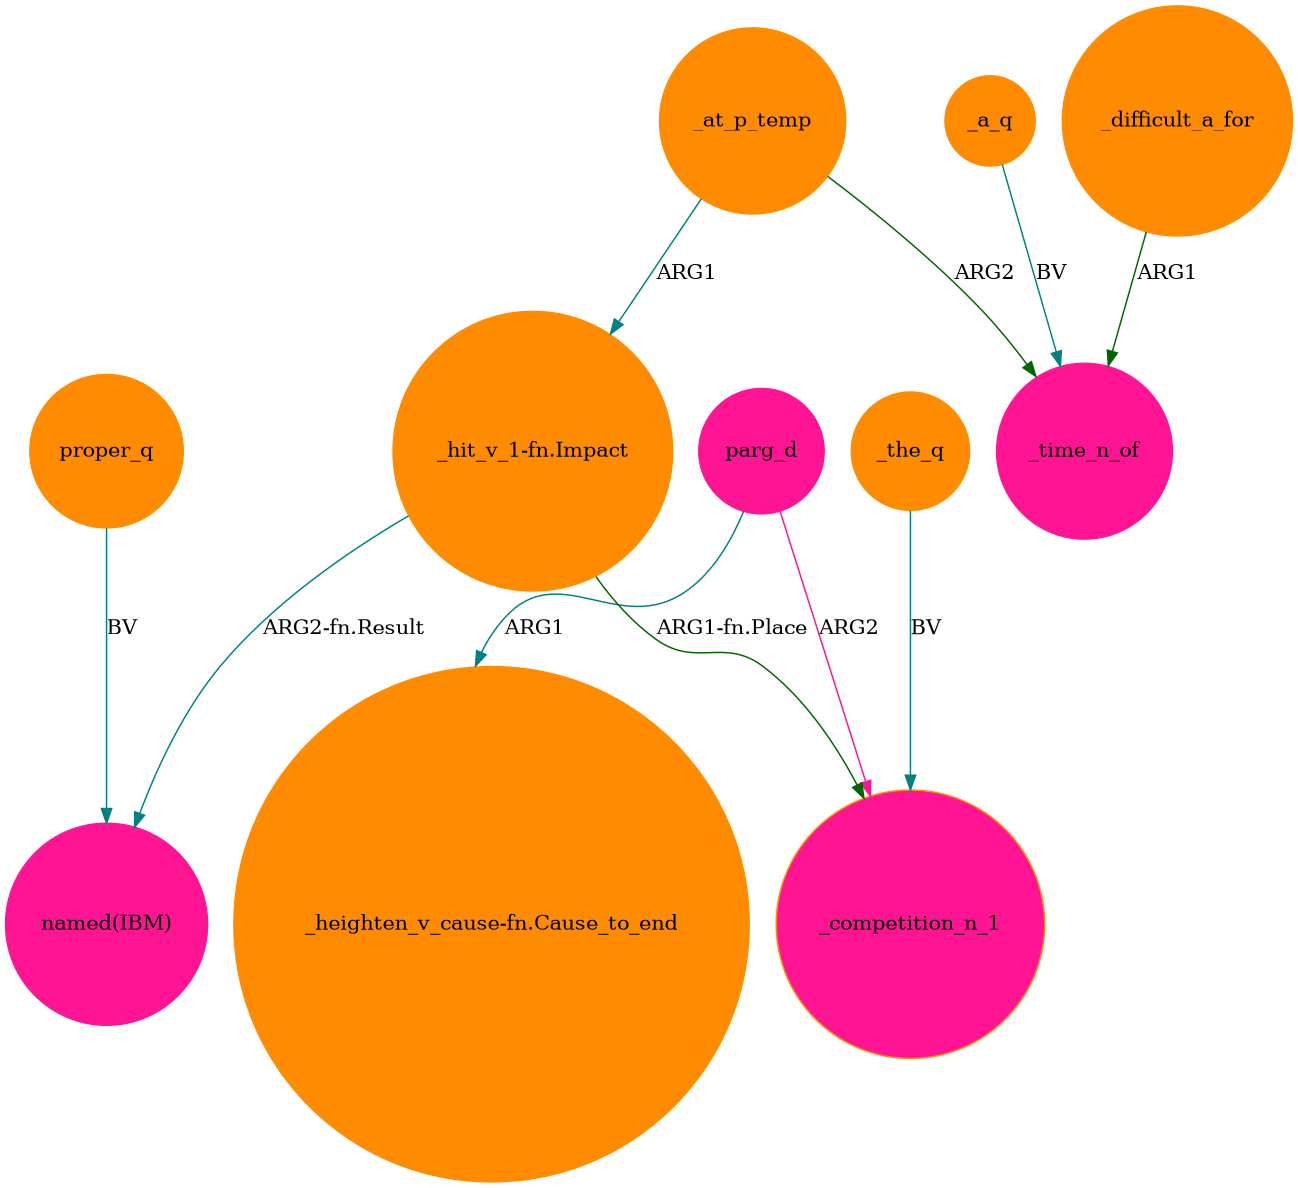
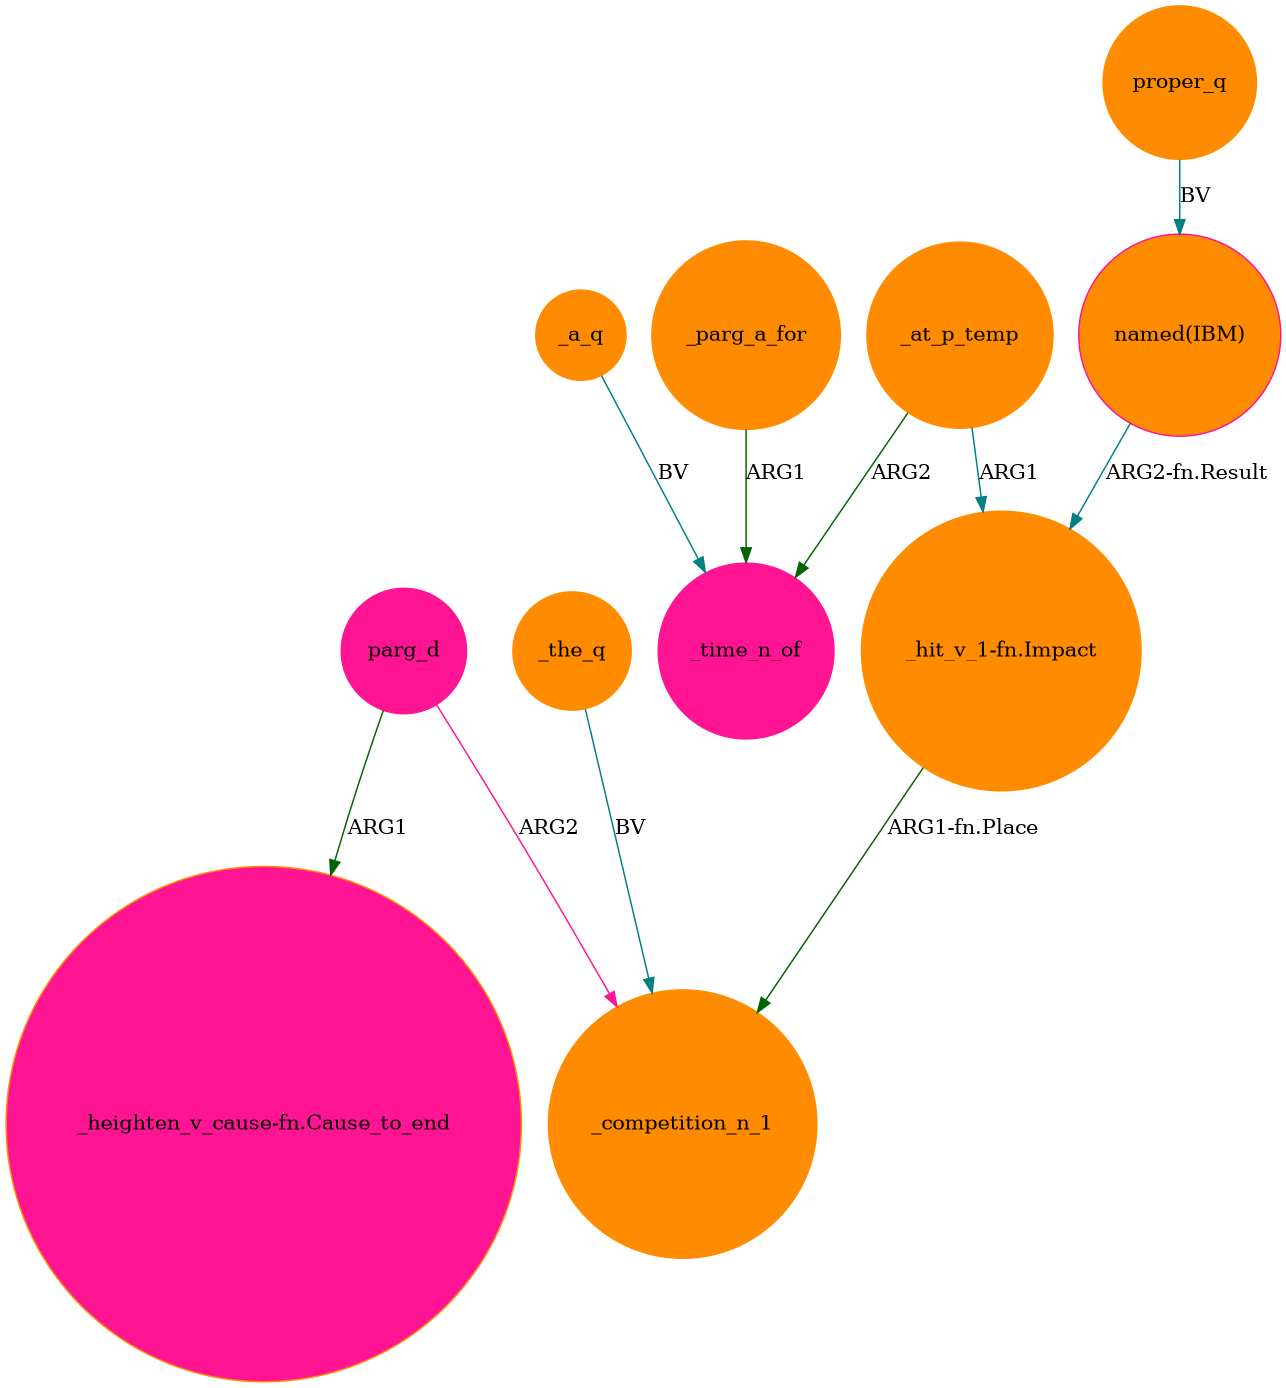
node "_difficult_a_for": label "_difficult_a_for" -> "_parg_a_for"
edge "parg_d" -> "_heighten_v_cause-fn.Cause_to_end": color teal -> darkgreen
edge "_hit_v_1-fn.Impact" -> "named(IBM)": reversed
node "named(IBM)": fillcolor deeppink -> darkorange
node "_heighten_v_cause-fn.Cause_to_end": fillcolor darkorange -> deeppink
node "_competition_n_1": fillcolor deeppink -> darkorange
